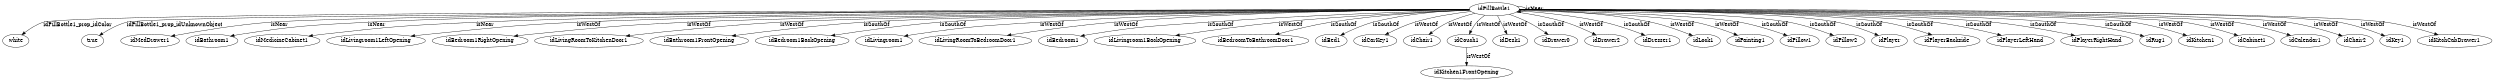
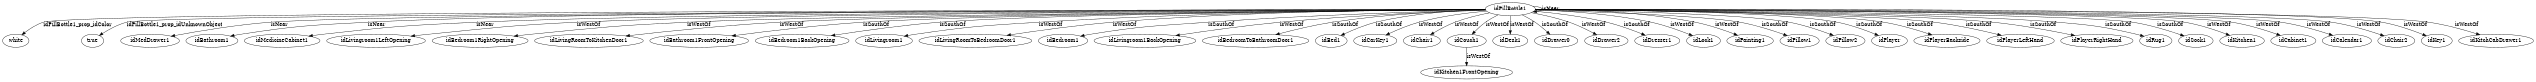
node "idSock1": added
